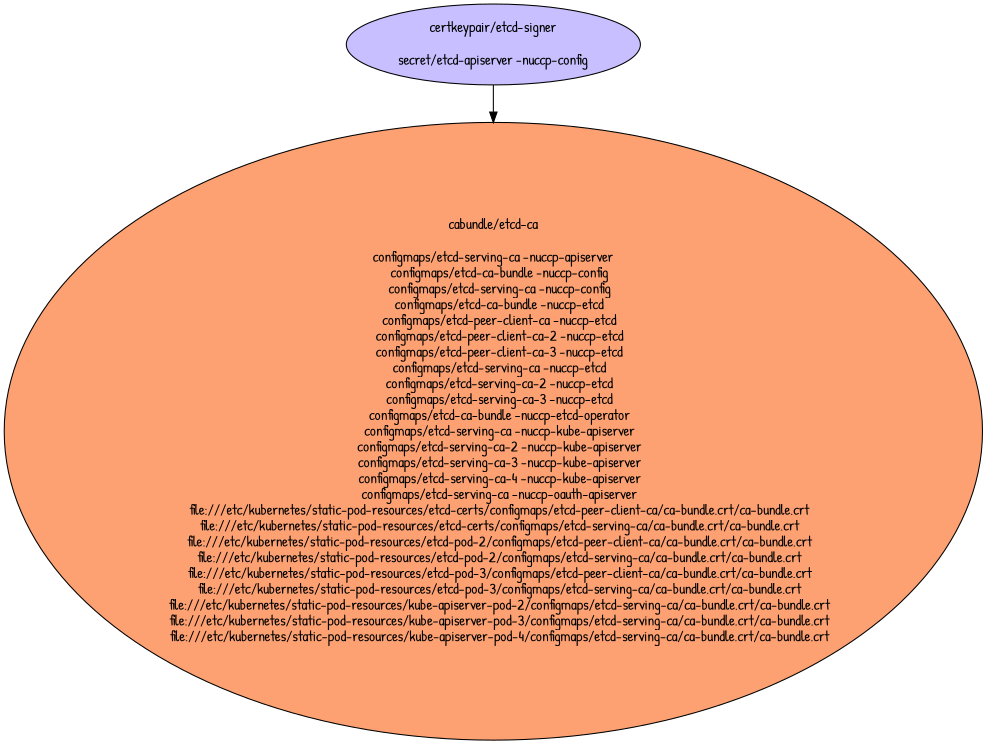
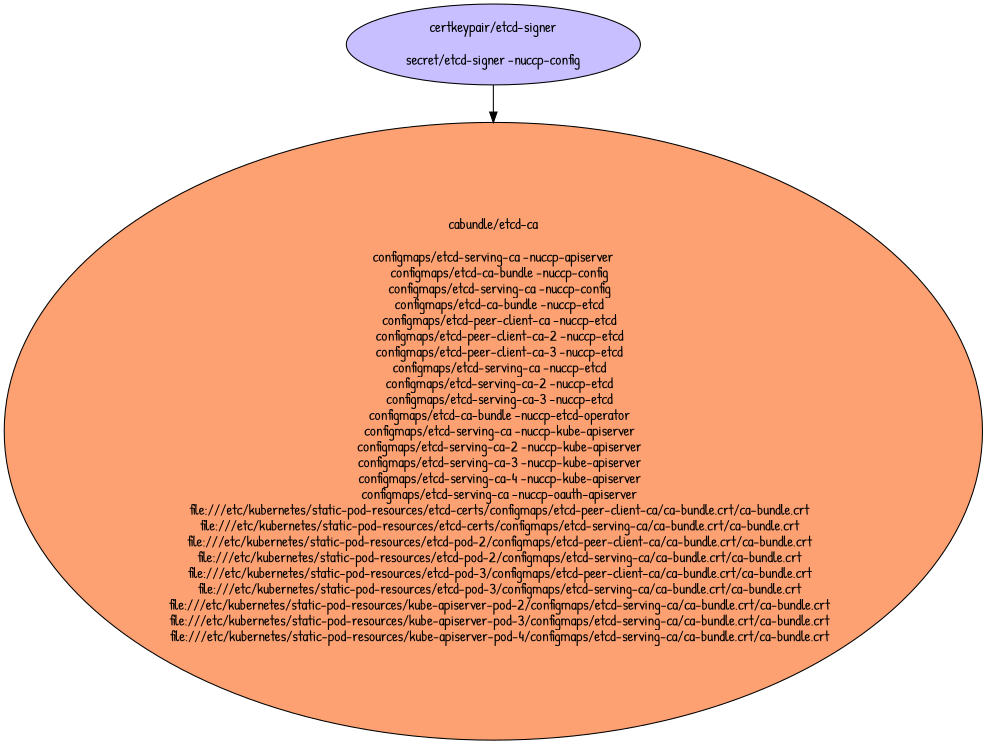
node "certkeypair/etcd-signer secret/etcd-apiserver -nuccp-config": label "certkeypair/etcd-signer secret/etcd-apiserver -nuccp-config" -> "certkeypair/etcd-signer secret/etcd-signer -nuccp-config"
